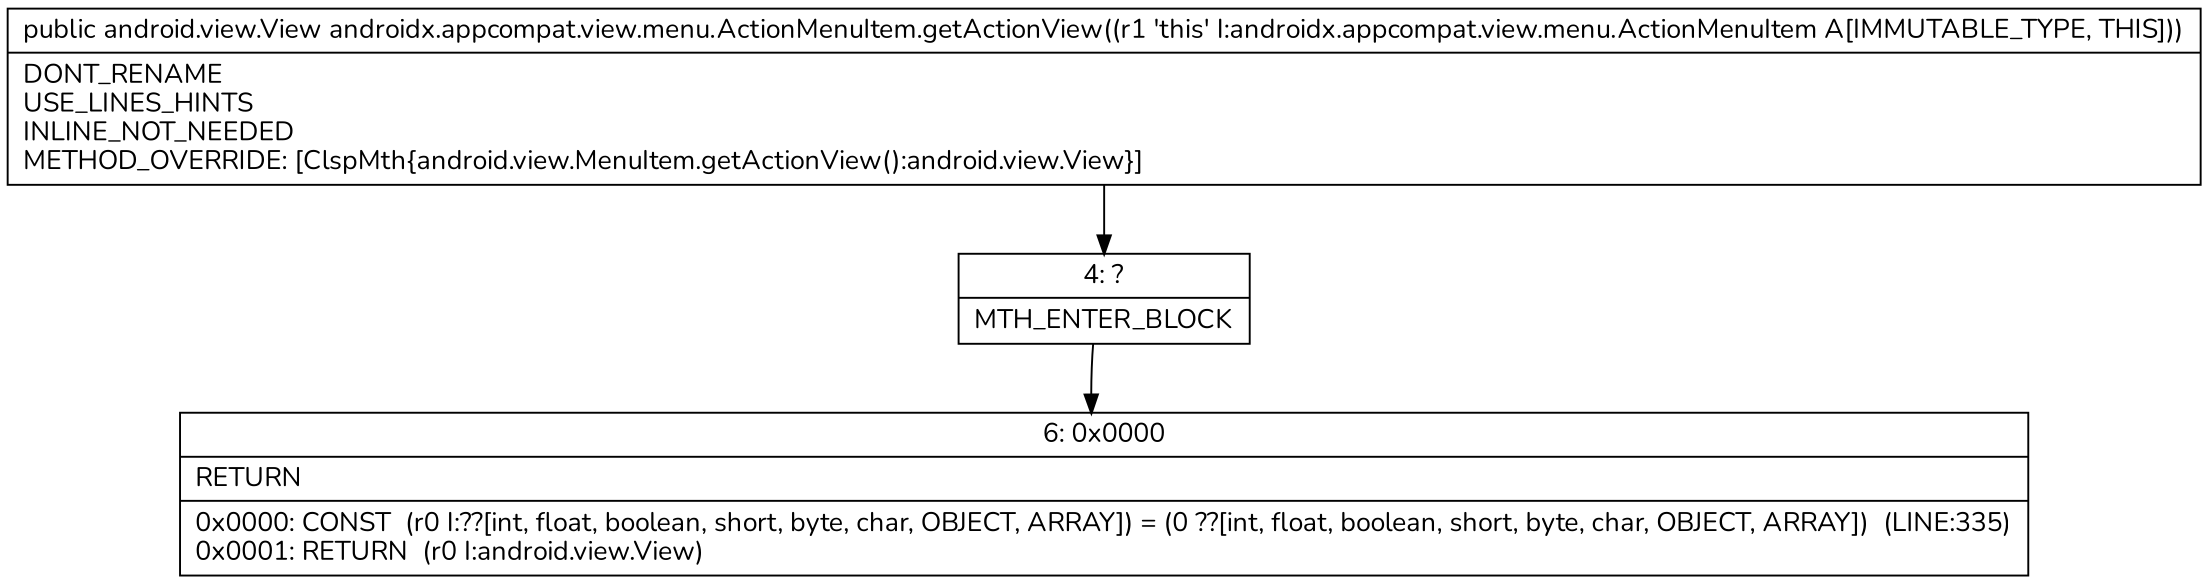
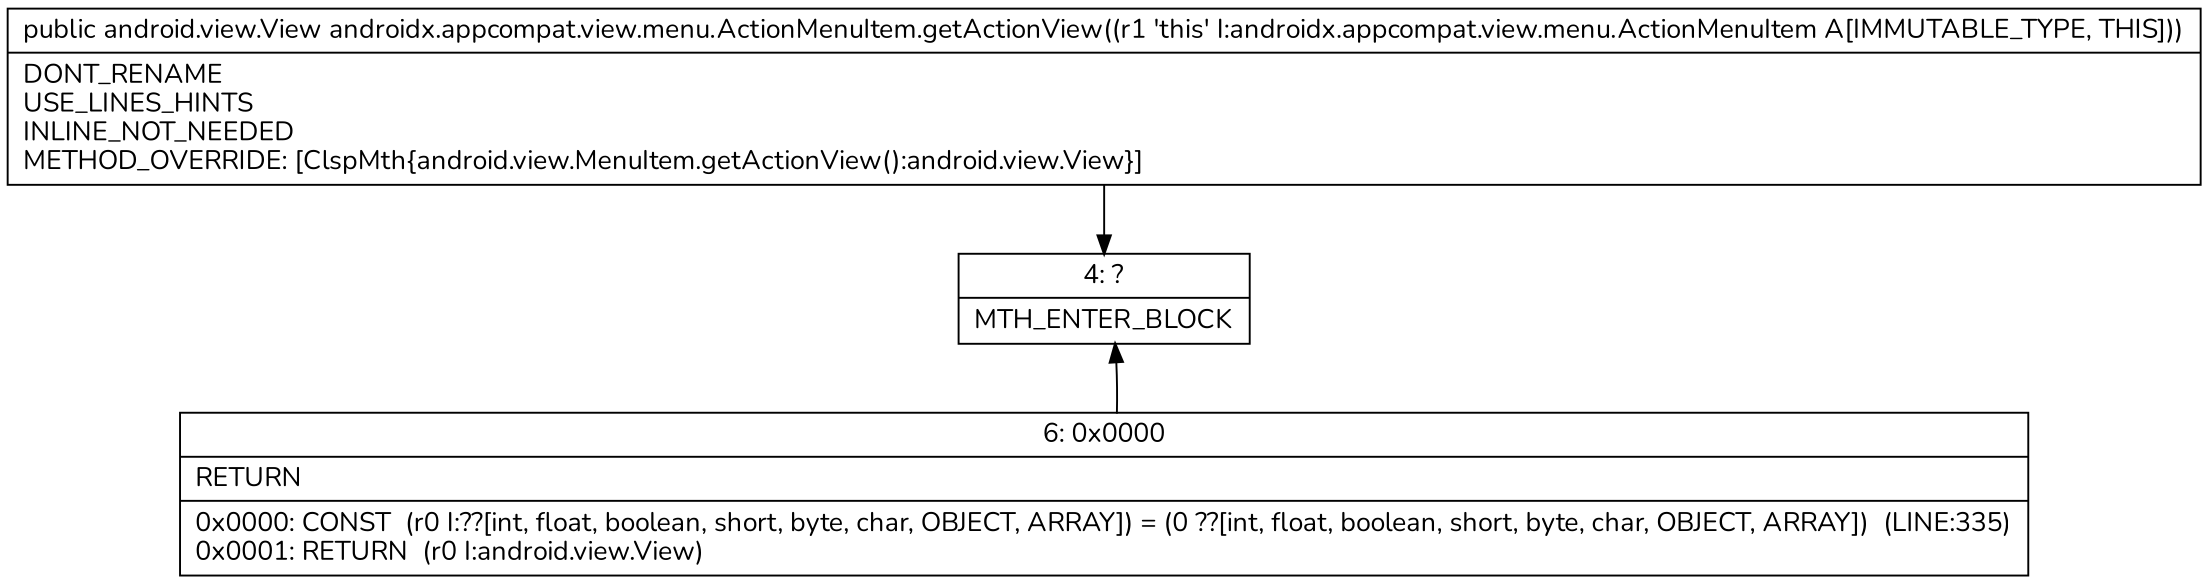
edge "4: ?" -> "6: 0x0000": reversed
